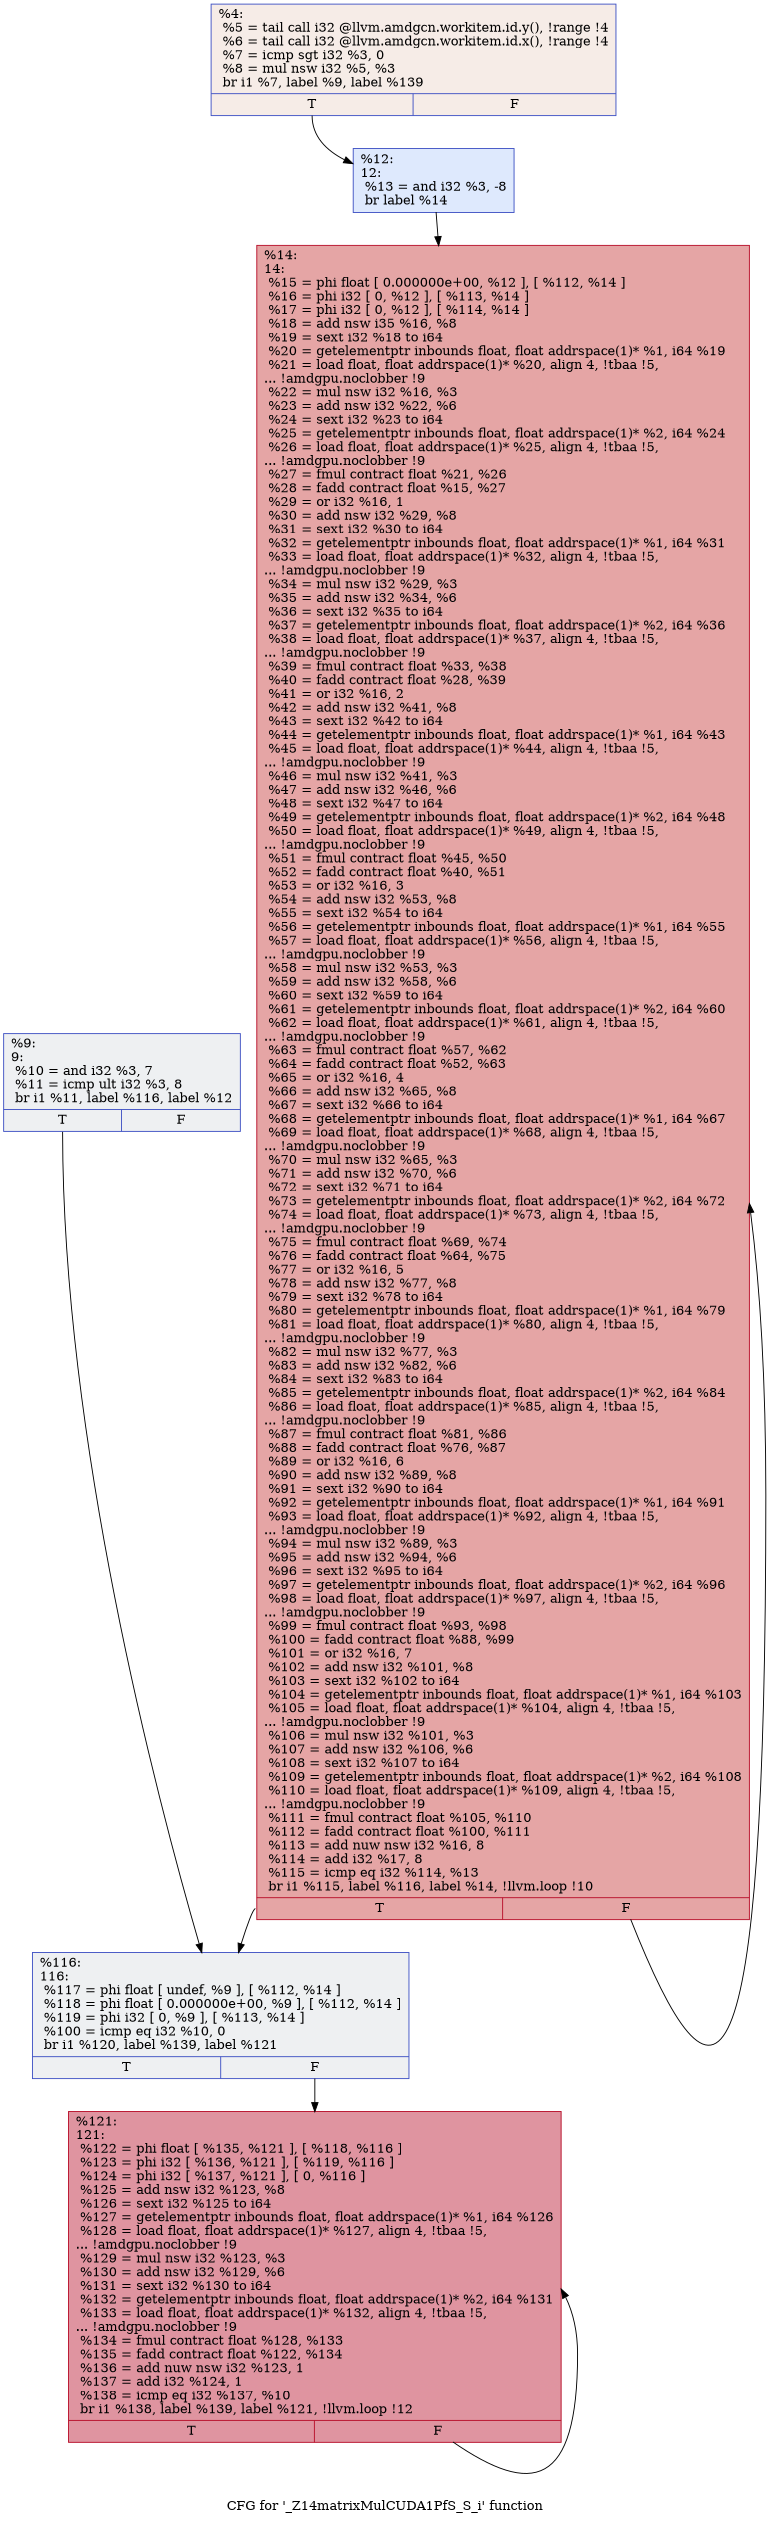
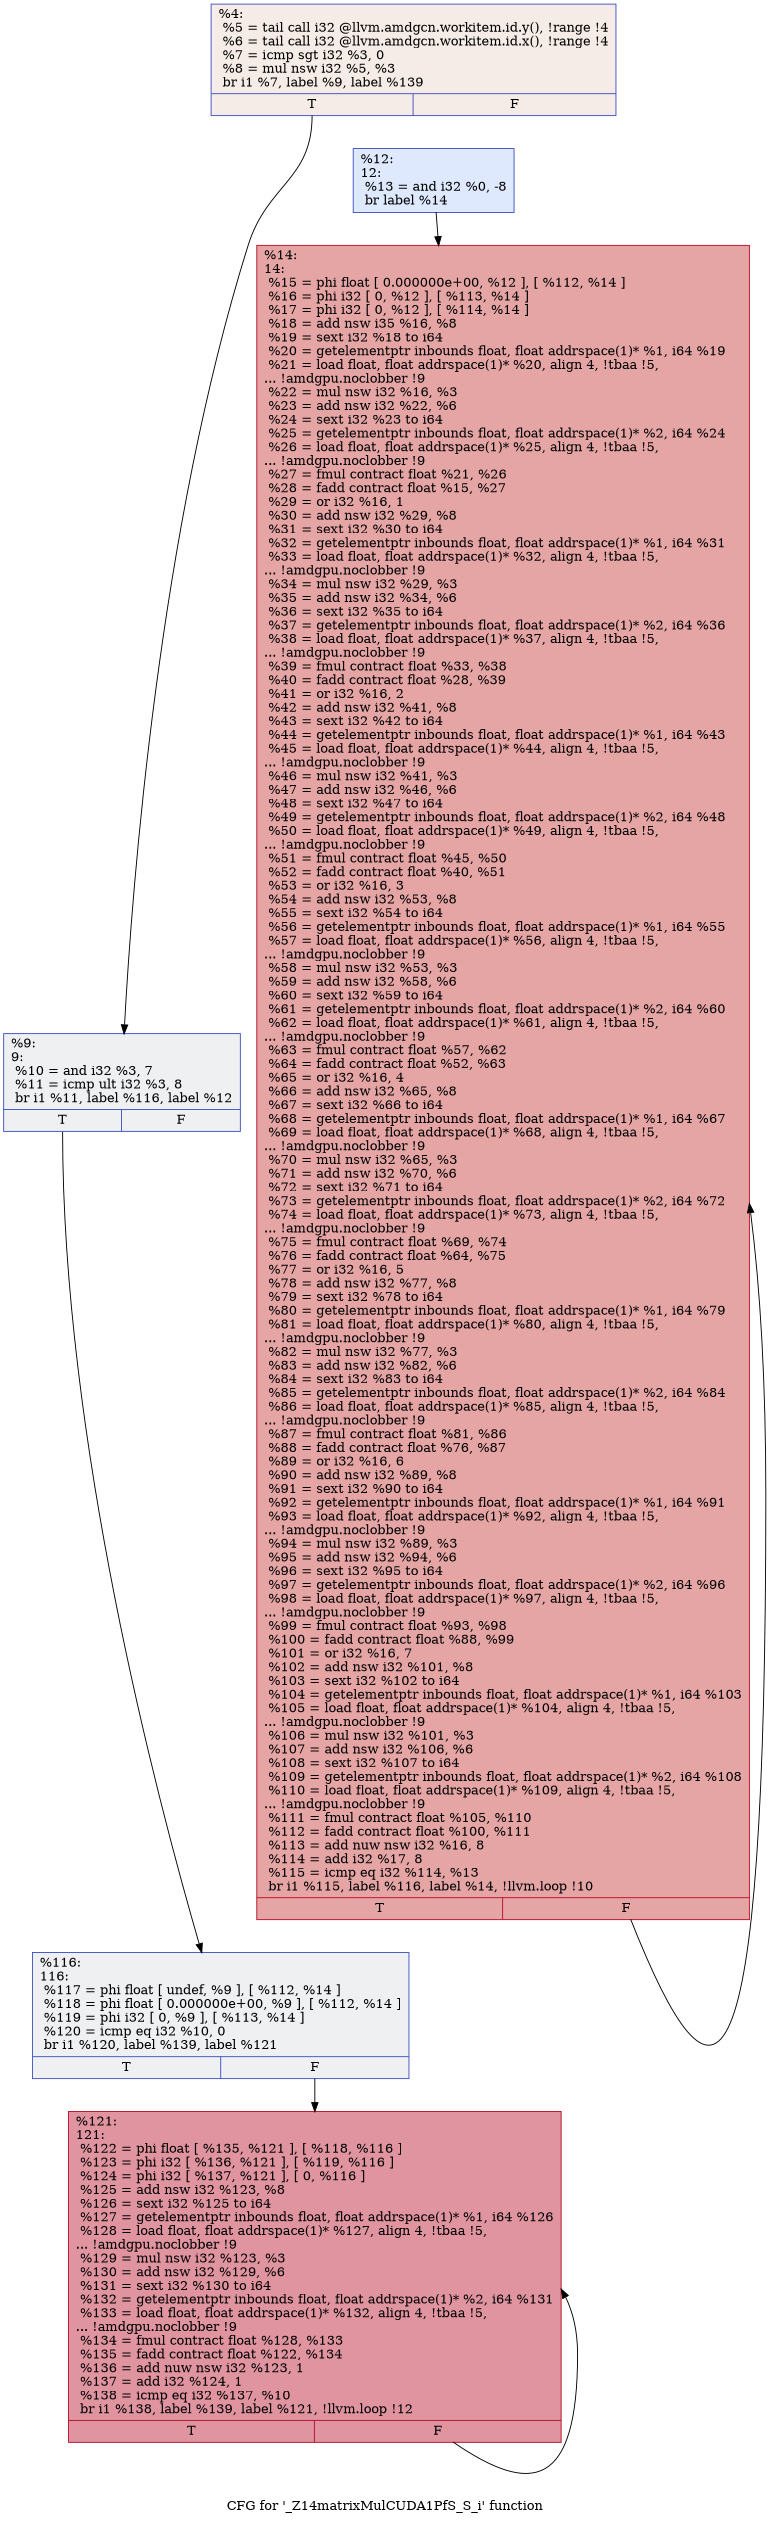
edge "%4:" -> "%12:": now "%4:" -> "%9:"
node "%12:": text "%13 = and i32 %3, -8" -> "%13 = and i32 %0, -8"
edge "%14:" -> "%116:": removed
node "%116:": text "%100 = icmp eq i32 %10, 0" -> "%120 = icmp eq i32 %10, 0"
